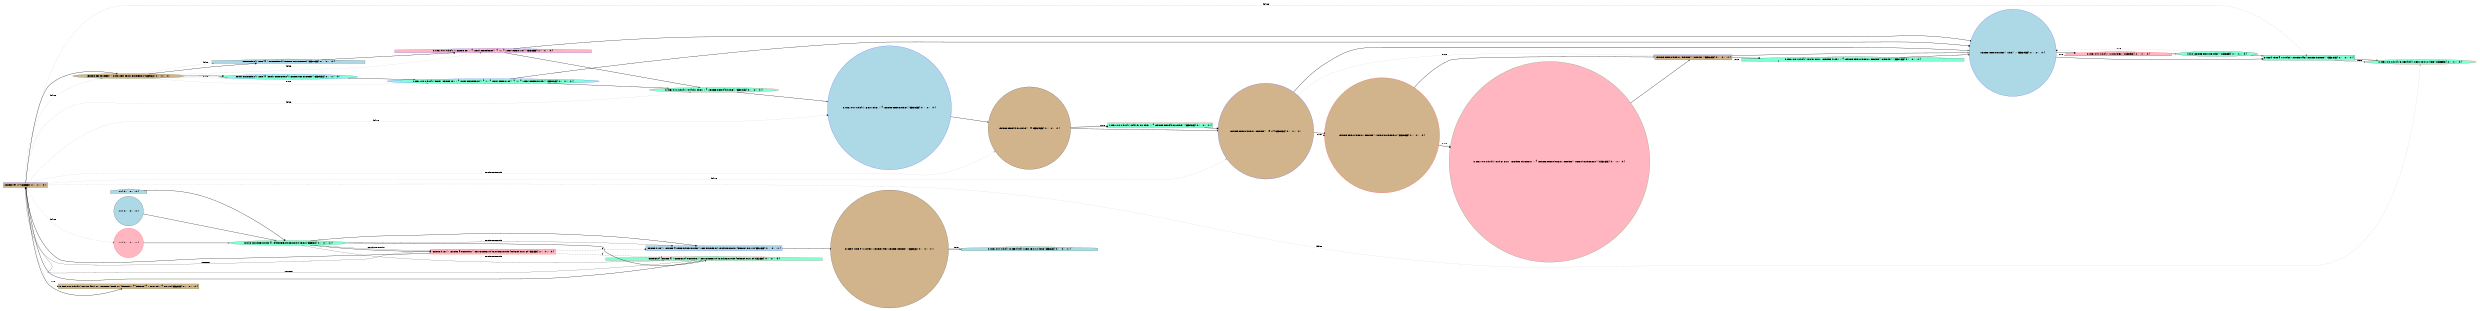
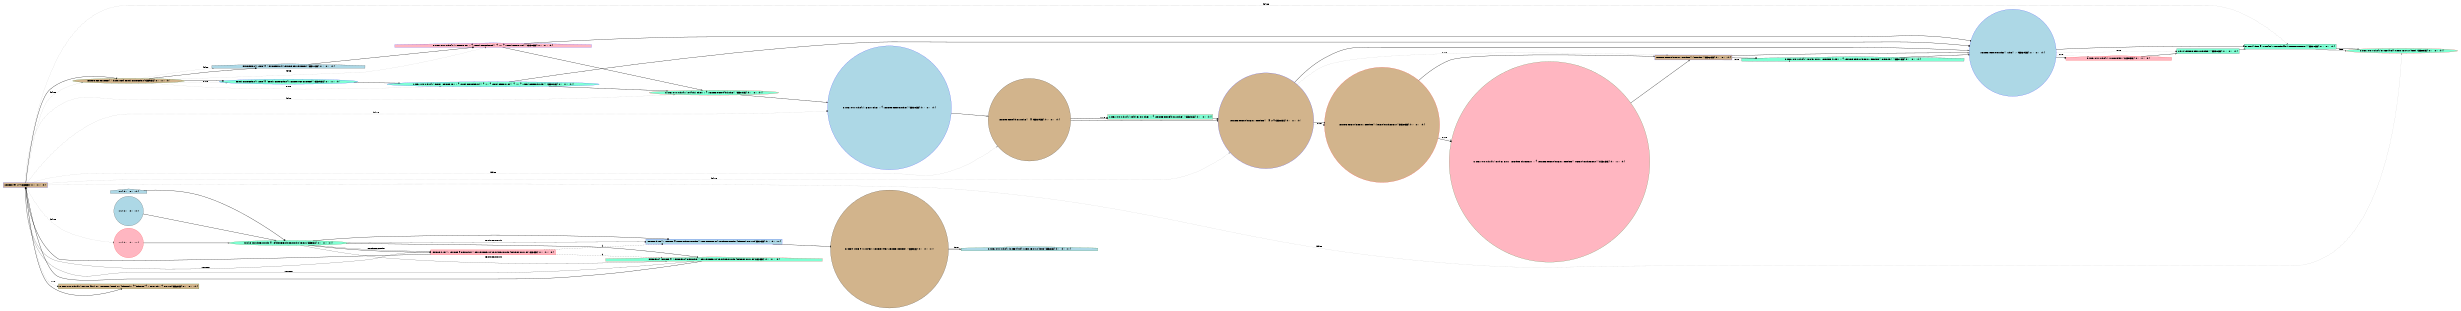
edge "print(message.getProperties())@@@32@@@['1', '1', '0']" -> "message.getProperties().size() > 0@@@30@@@['1', '1', '0']": reversed
node "print(message.getProperties())@@@32@@@['1', '1', '0']": shape ellipse -> box
edge "message == null@@@5@@@['1', '1', '0']" -> "message.getDeliverAtTime() != 0@@@19@@@['0', '1', '0']": label "persistentTopic" -> "false"
